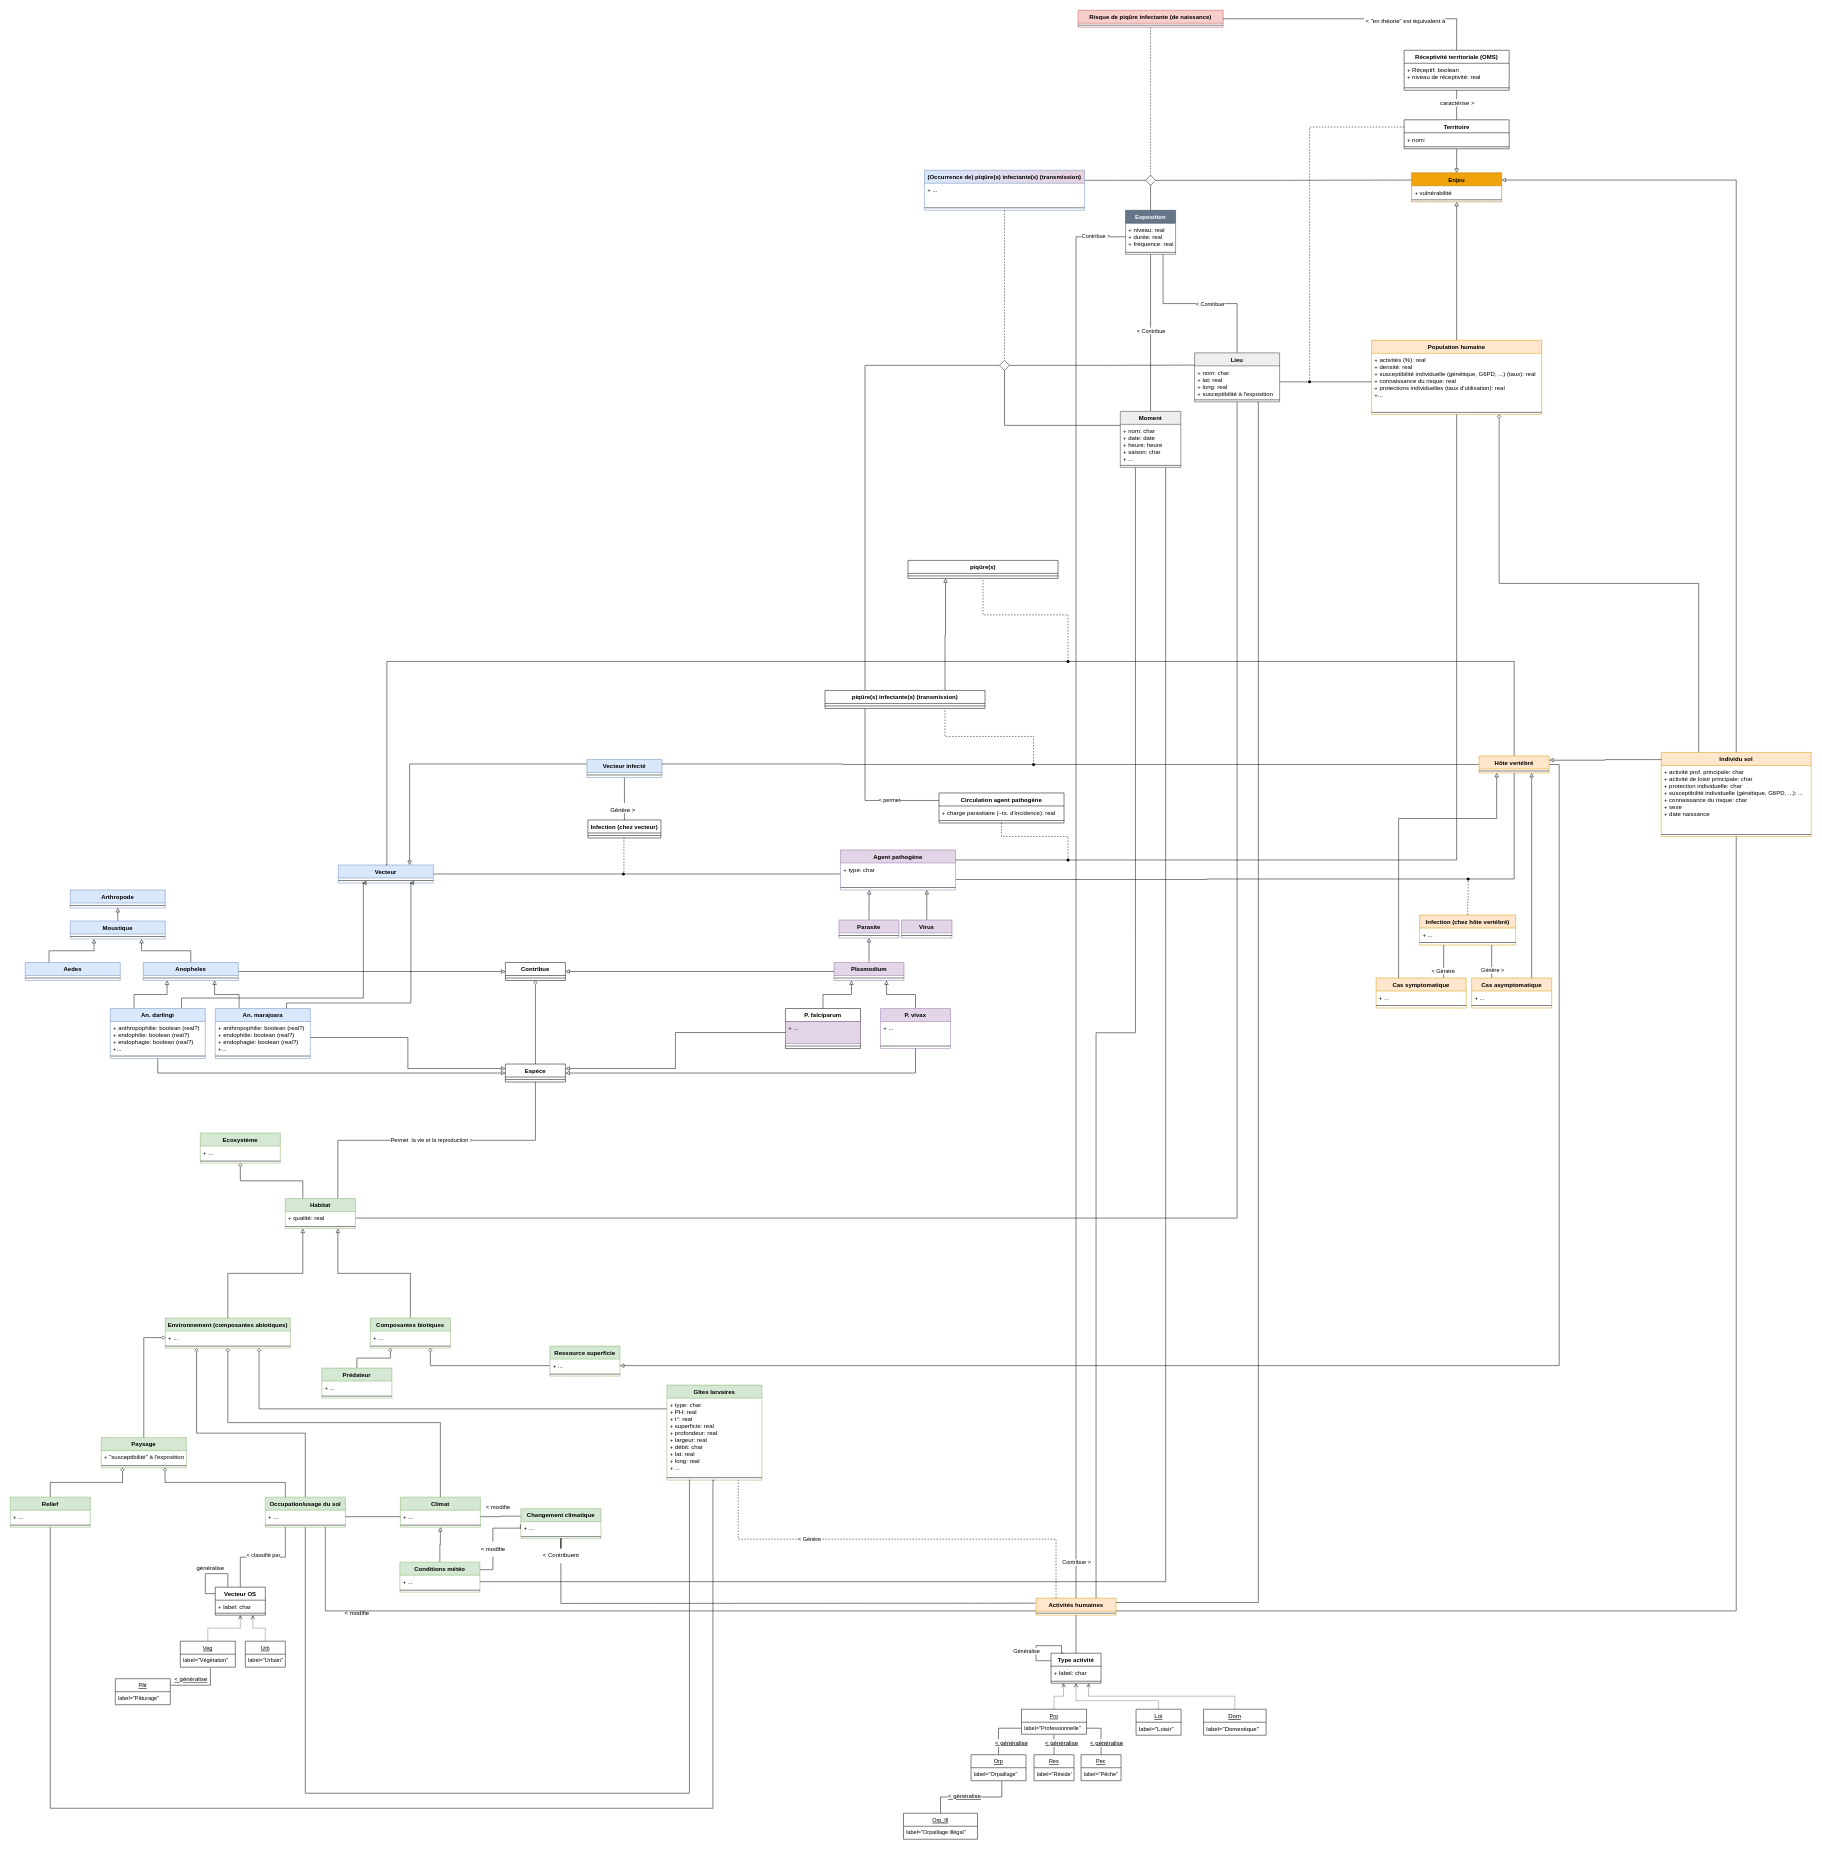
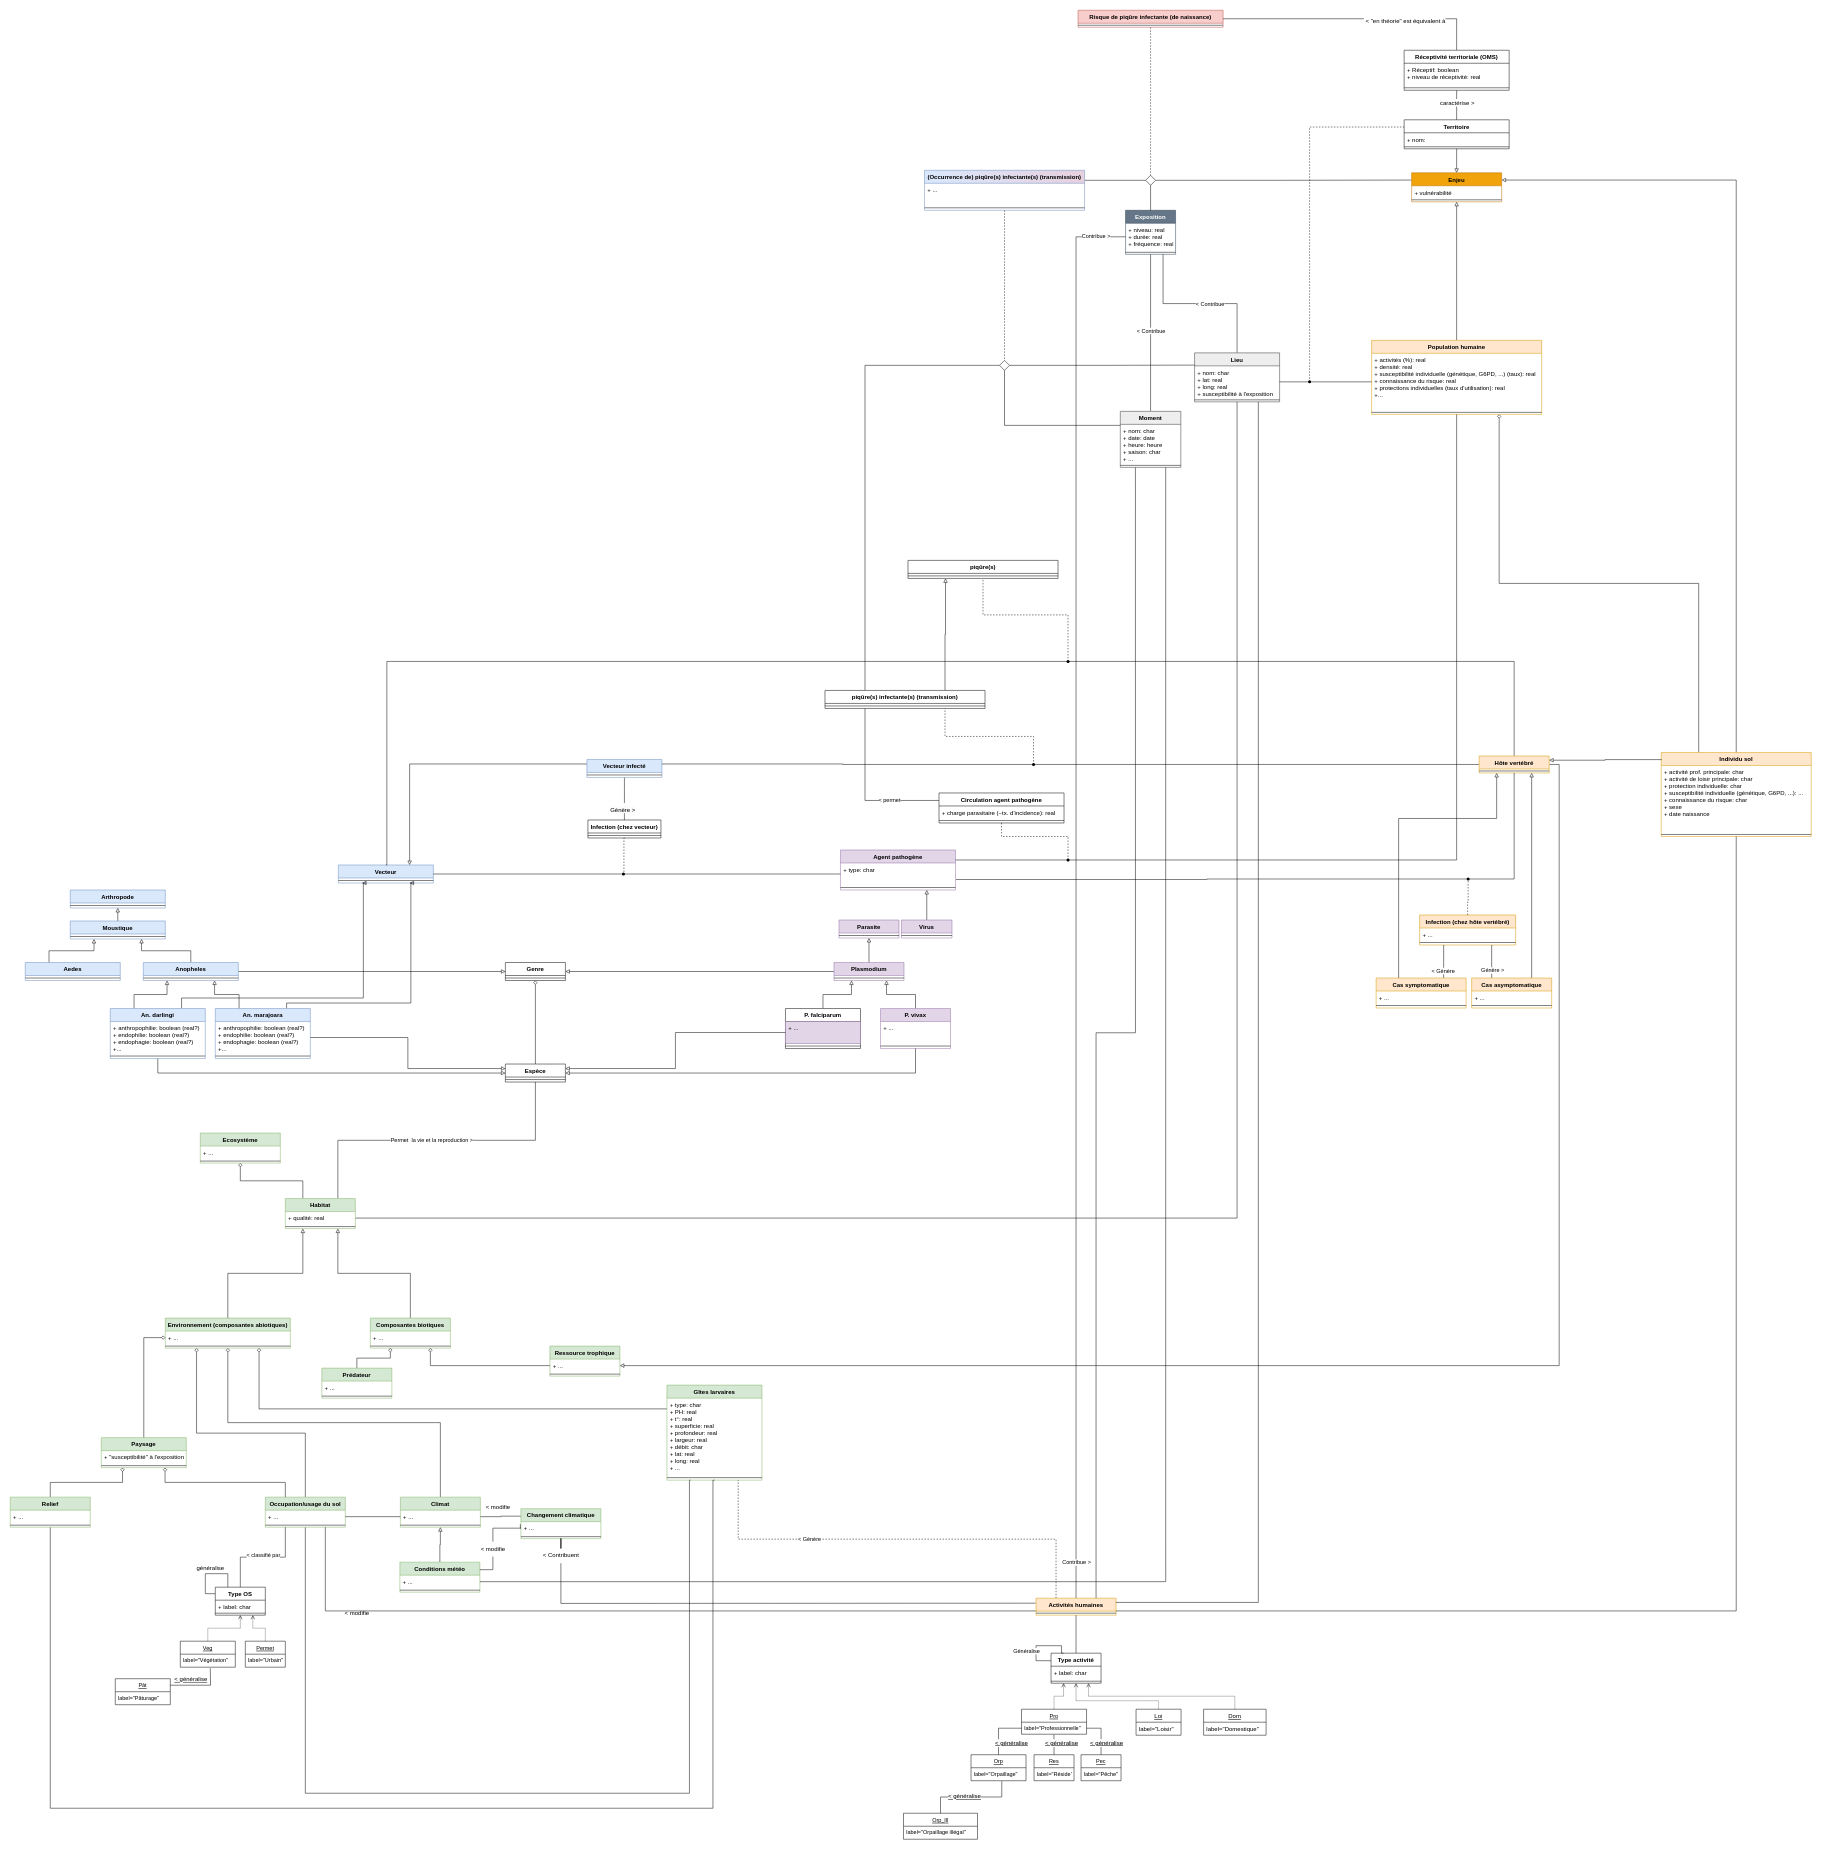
edge "Parasite" -> "Agent pathogène": removed
node "Contribue": label "Contribue" -> "Genre"
node "Ressource superficie": label "Ressource superficie" -> "Ressource trophique"
node "Vecteur OS": label "Vecteur OS" -> "Type OS"
node "Urb": label "Urb" -> "Permet"
